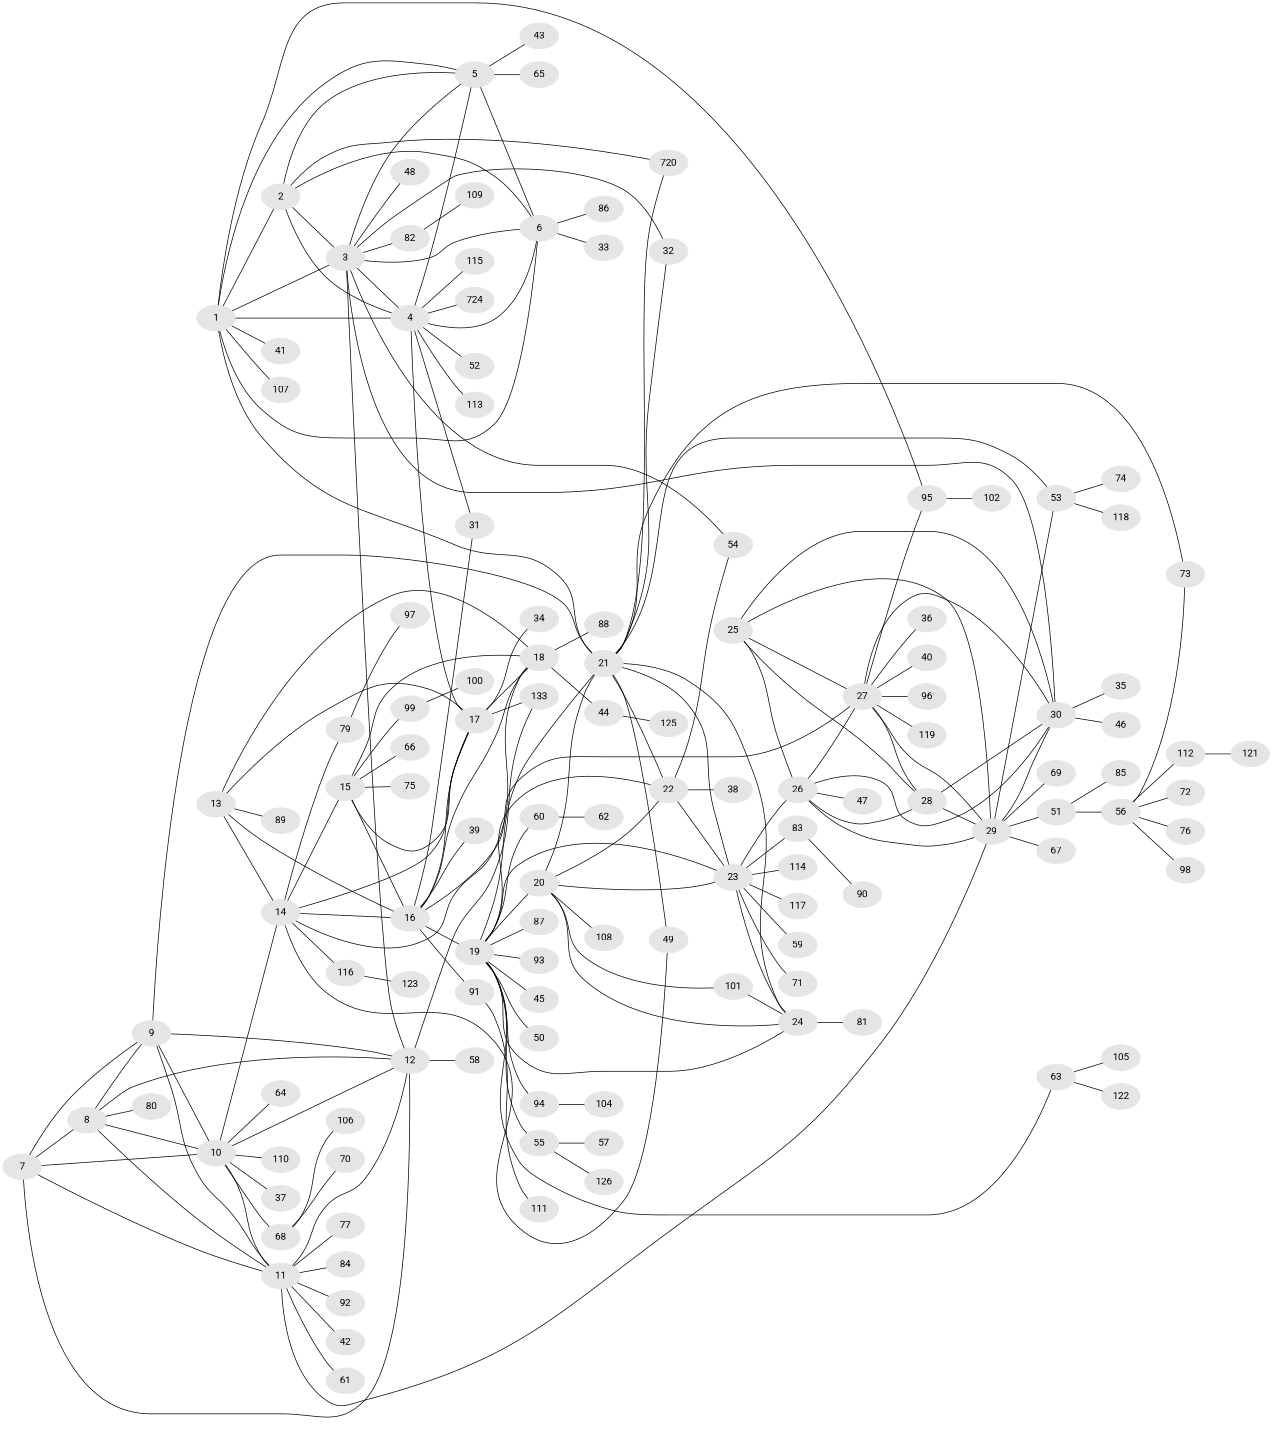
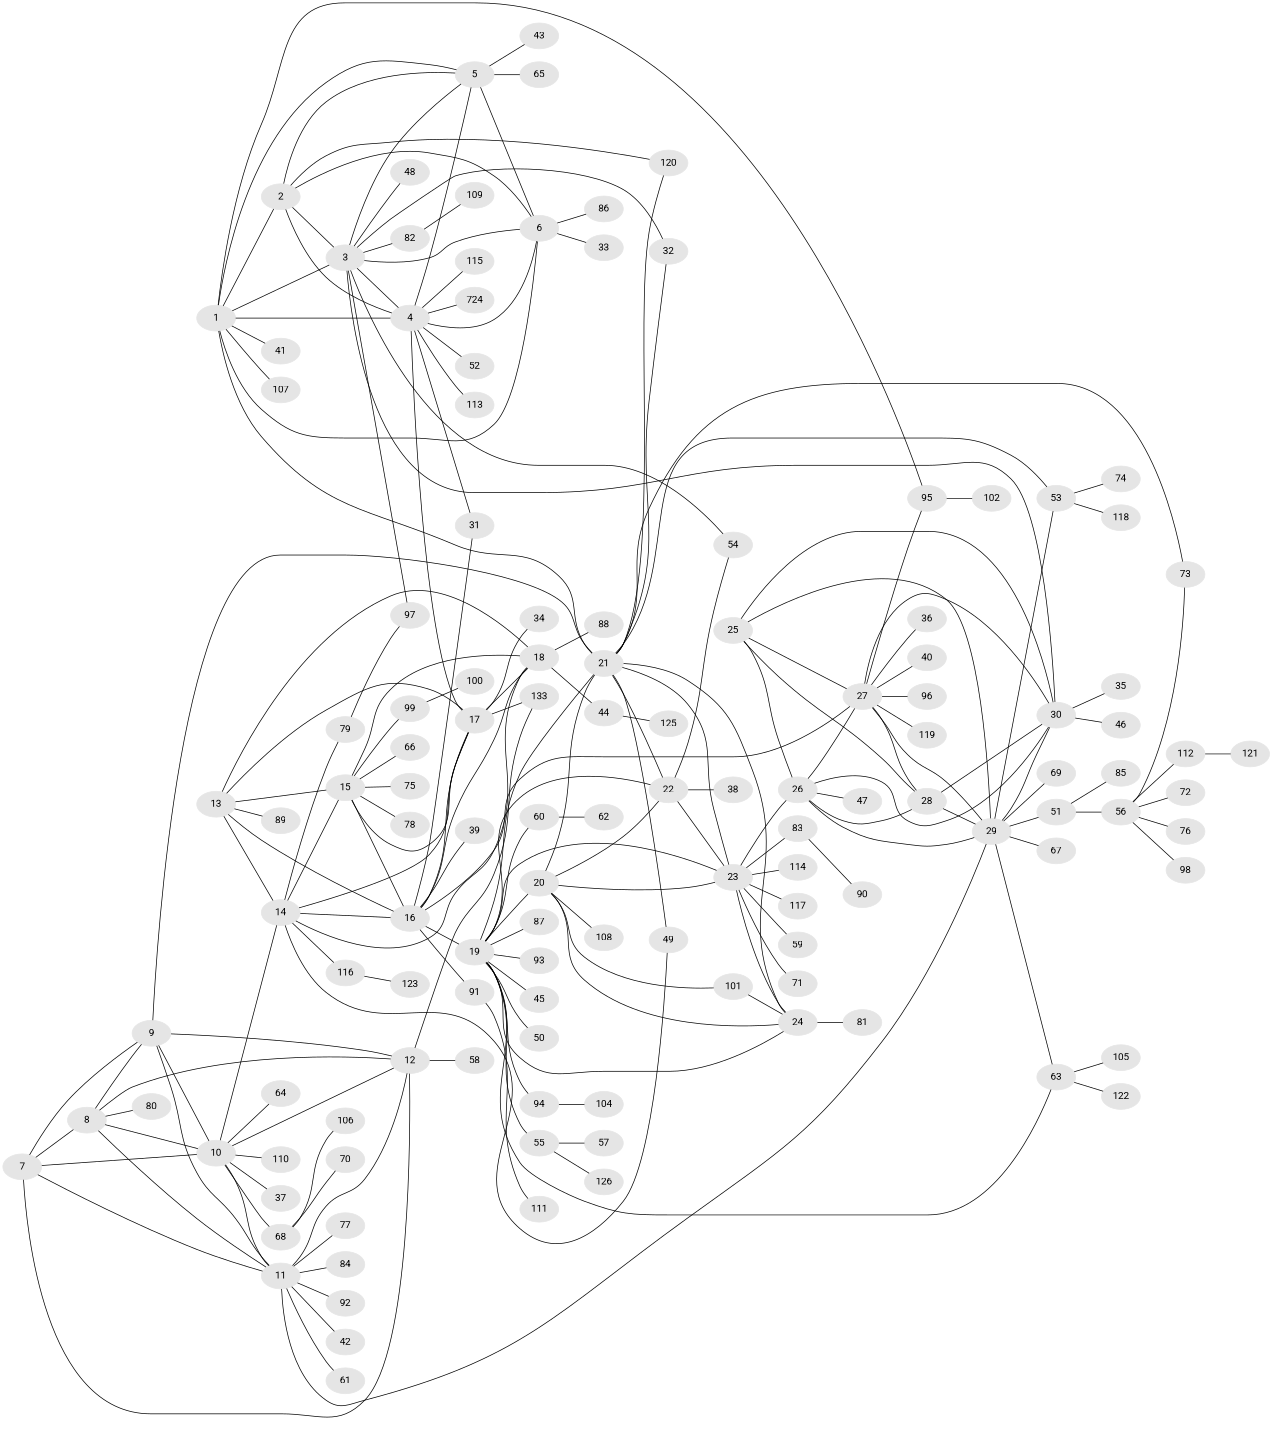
node "720": label "720" -> "120"
edge "3" -- "12": now "3" -- "97"
edge "15" -- "13": added
node "78": added
edge "29" -- "63": added
